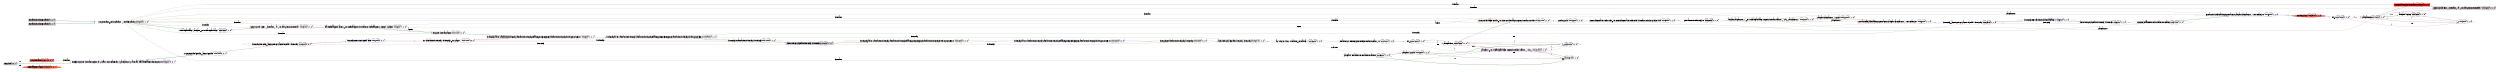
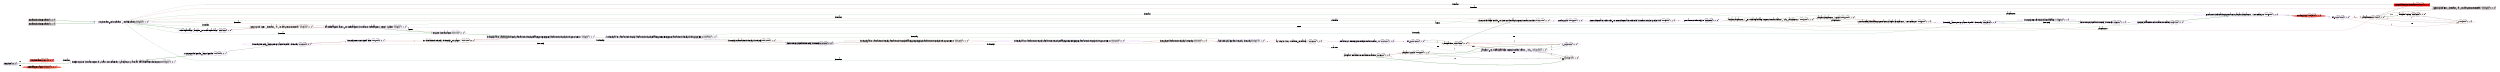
edge "participants(i(.syncStart()@@@25@@@['1', '1', '0']" -> "i < participantCount - 1@@@19@@@['1', '1', '0']": reversed
